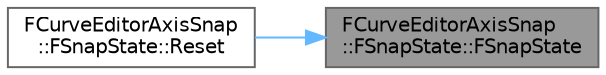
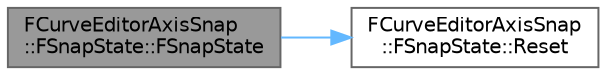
edge "FCurveEditorAxisSnap ::FSnapState::Reset" -> "FCurveEditorAxisSnap ::FSnapState::FSnapState": reversed
